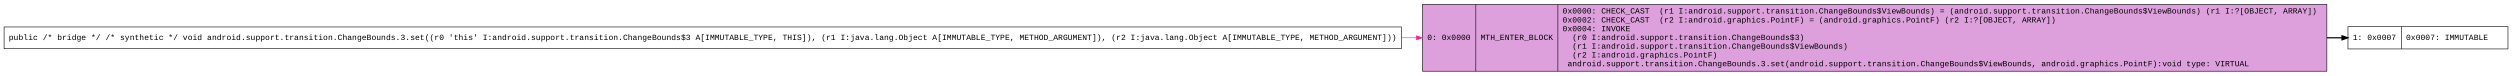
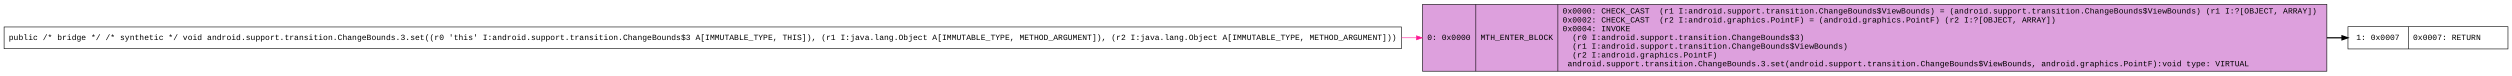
node "1: 0x0007": text "0x0007: IMMUTABLE" -> "0x0007: RETURN"
